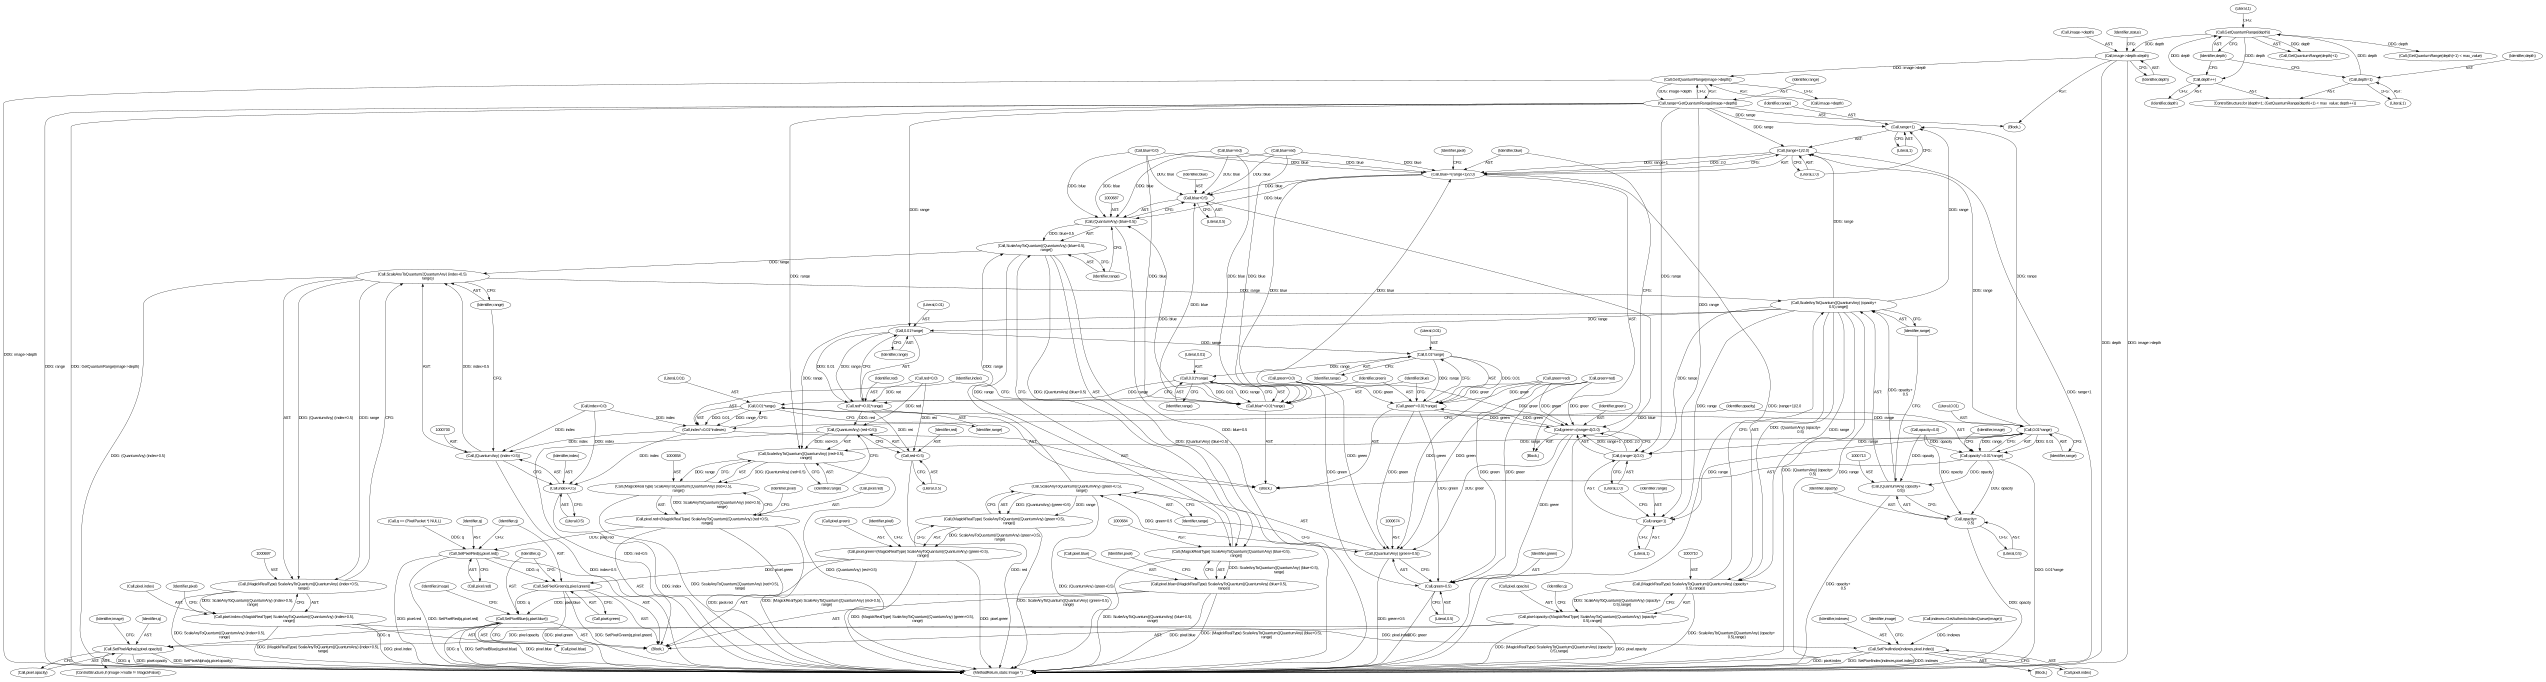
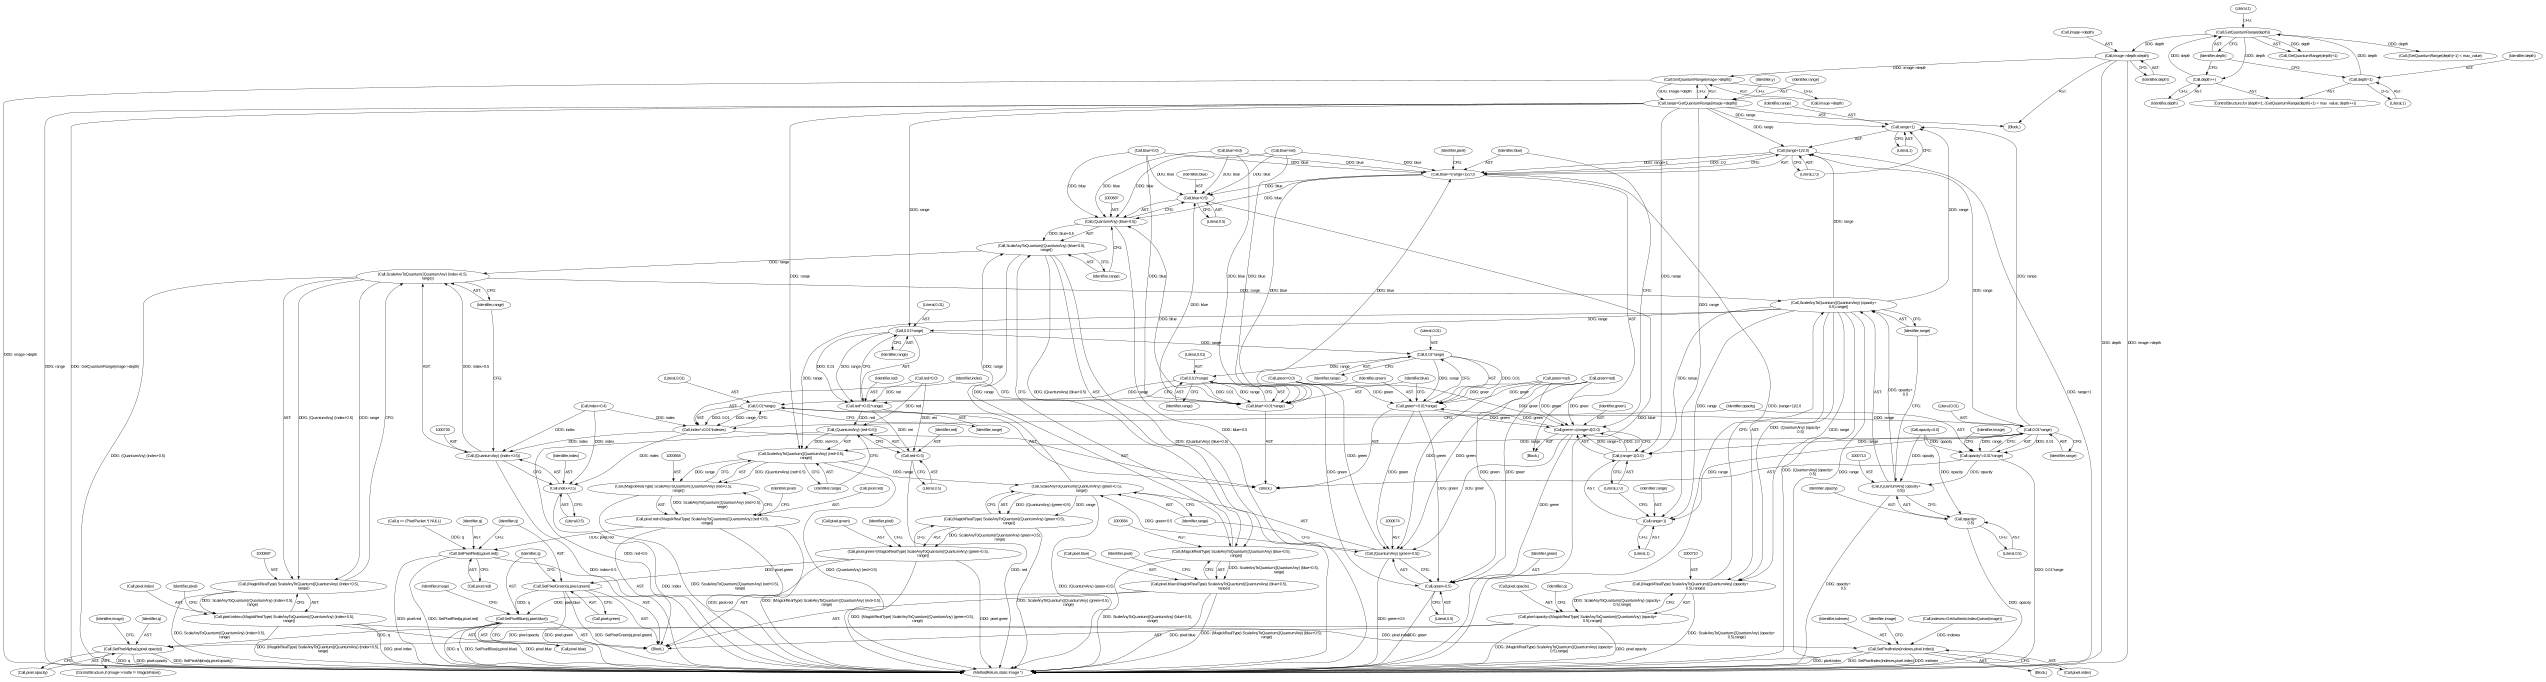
node "(Identifier,status)": removed
node "(Identifier,y)": added
node "(Call,index=0.0)": label "(Call,index=0.0)" -> "(Call,index=0.4)"
edge "(Call,ScaleAnyToQuantum((QuantumAny) (red+0.5), range))" -> "(Call,ScaleAnyToQuantum((QuantumAny) (green+0.5), range))": added, label "DDG: range"
edge "(Call,opacity*=0.01*range)" -> "(Call,opacity+ 0.5)": removed, label "DDG: opacity"
edge "(Call,SetPixelRed(q,pixel.red))" -> "(Call,SetPixelGreen(q,pixel.green))": removed, label "DDG: q"
